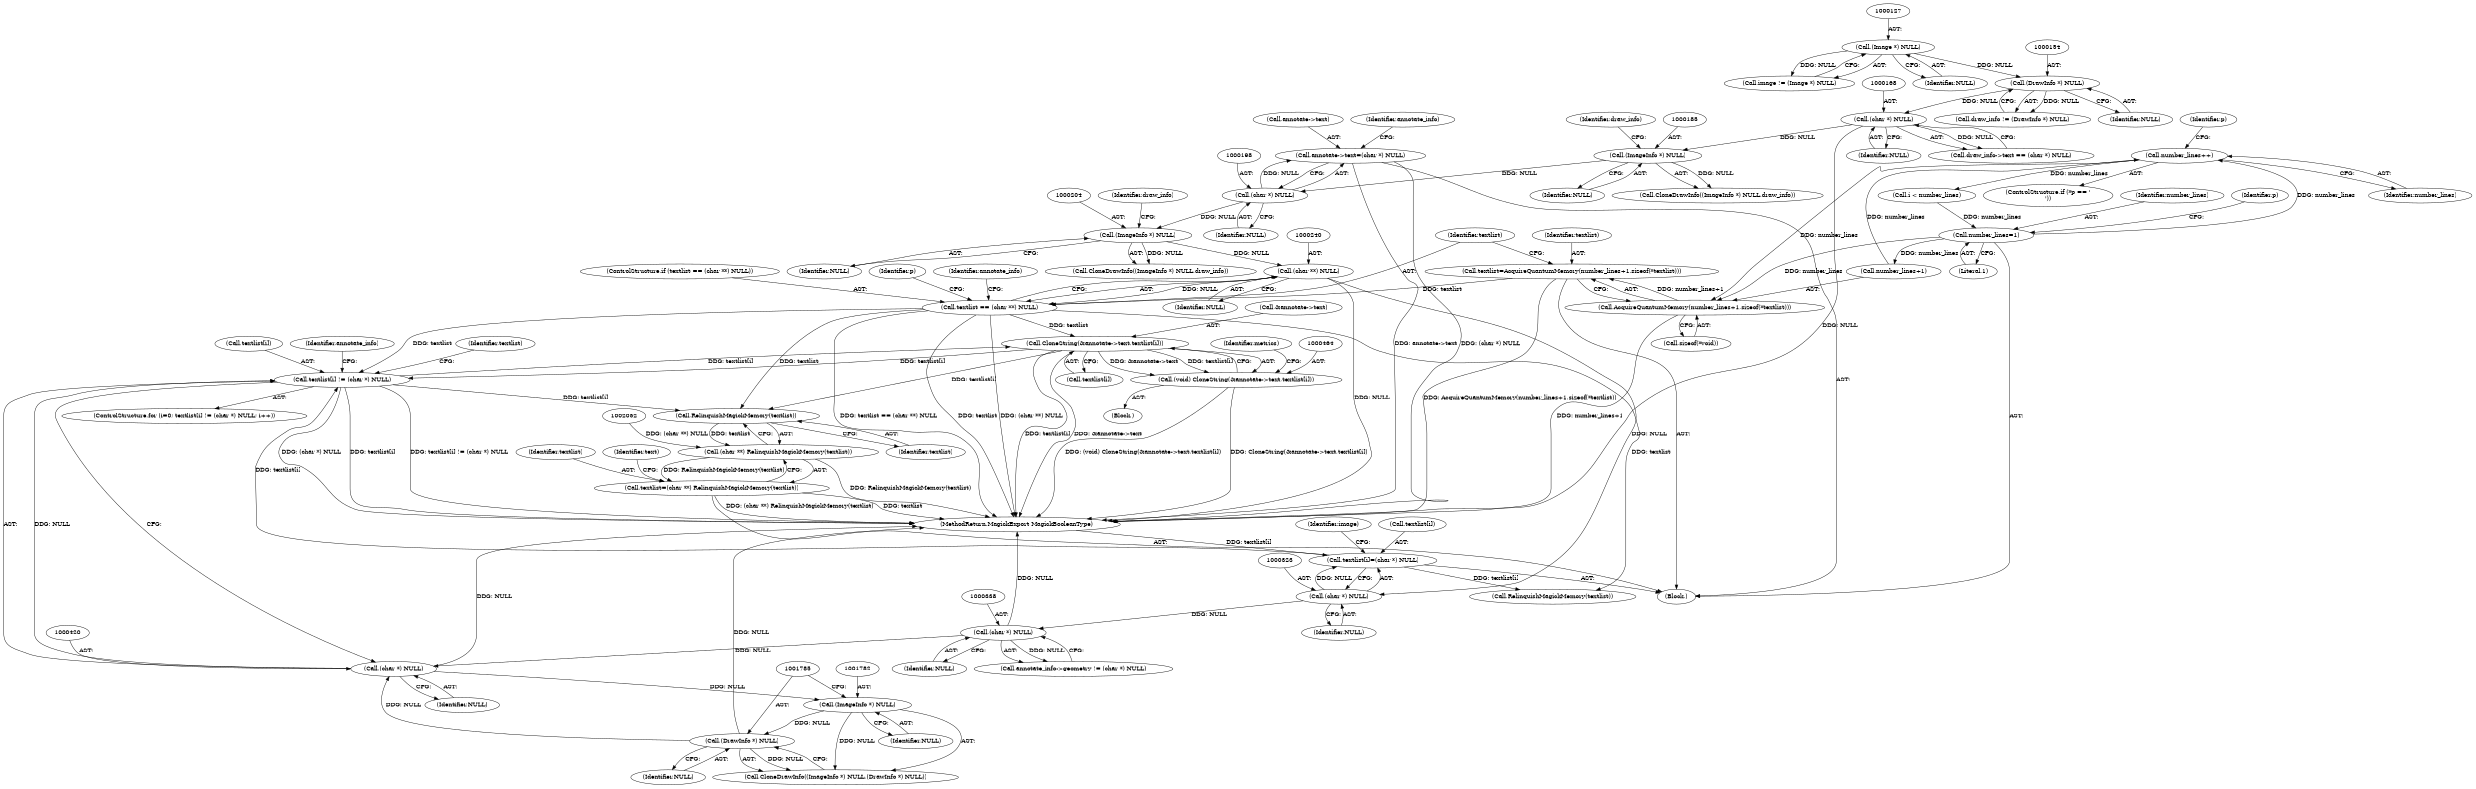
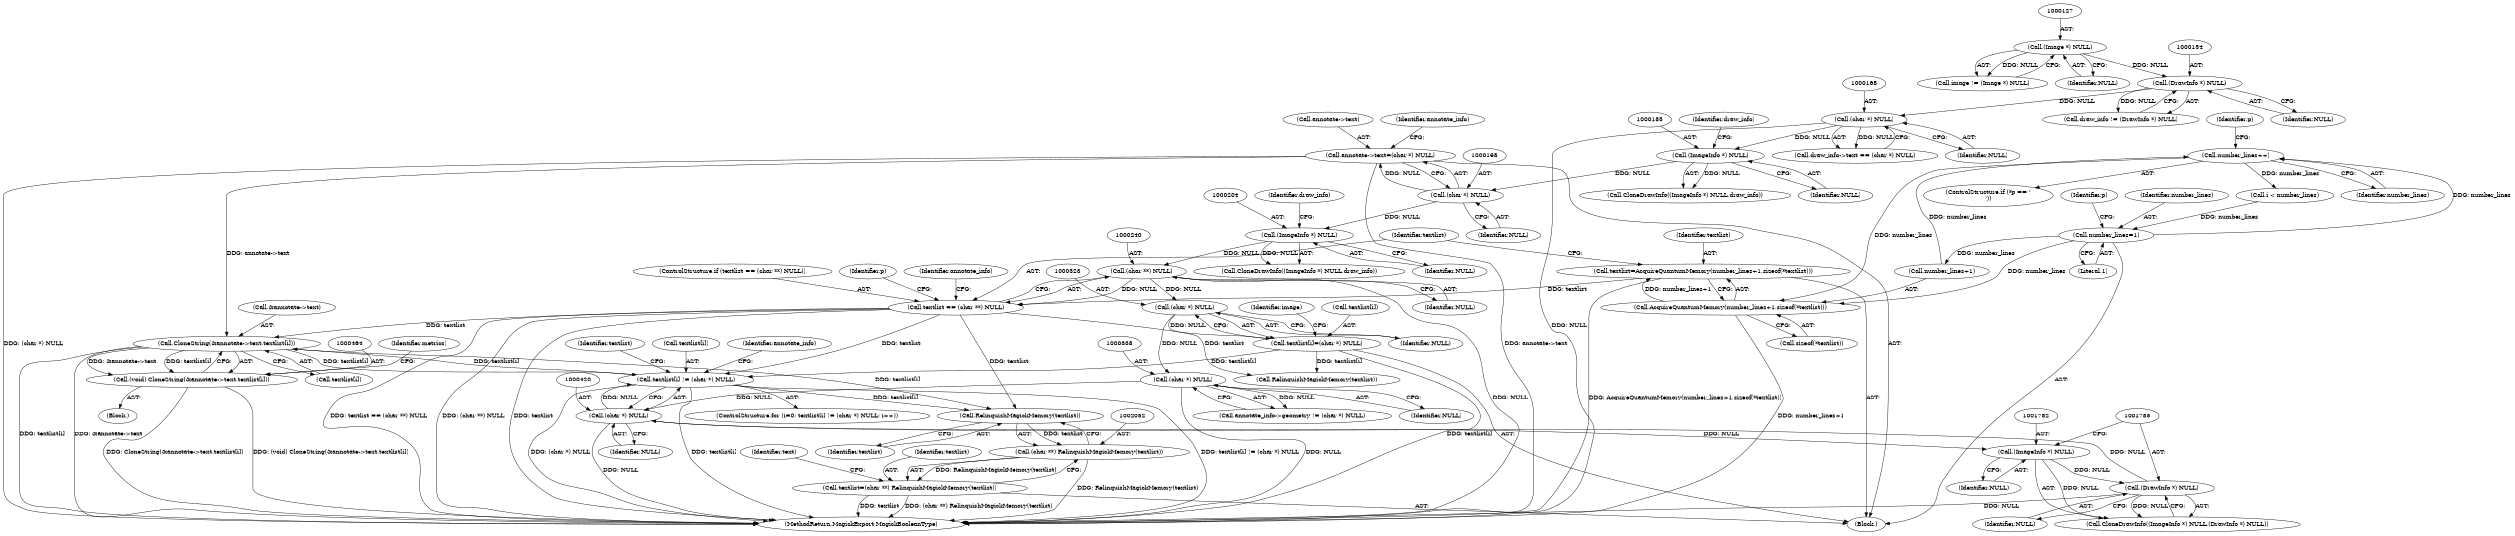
edge "(Call,annotate->text=(char *) NULL)" -> "(Call,CloneString(&annotate->text,textlist[i]))": added, label "DDG: annotate->text"
node "(Call,sizeof(*void))": label "(Call,sizeof(*void))" -> "(Call,sizeof(*textlist))"
edge "1002052" -> "(Call,(char **) RelinquishMagickMemory(textlist))": label "DDG: (char **) NULL" -> "AST: "
edge "(MethodReturn,MagickExport MagickBooleanType)" -> "(Call,textlist[i]=(char *) NULL)": reversed
